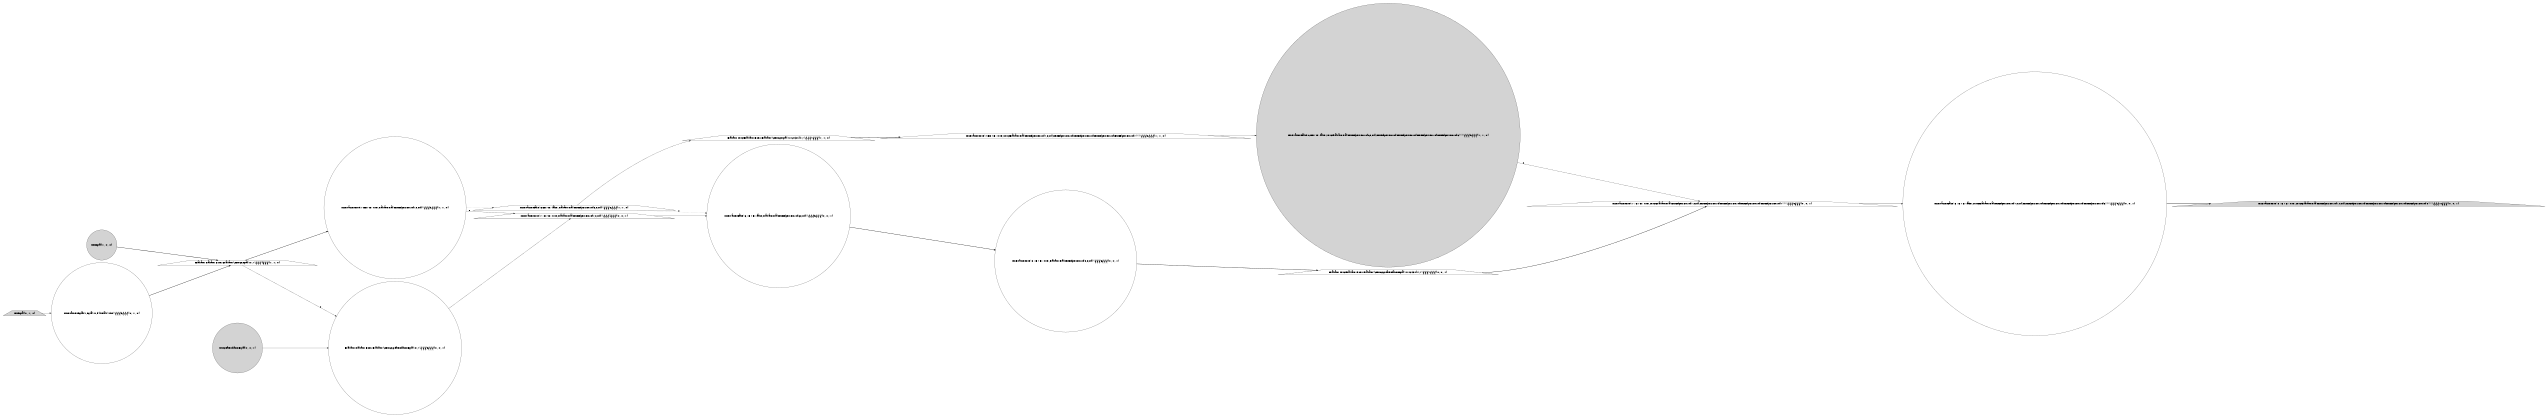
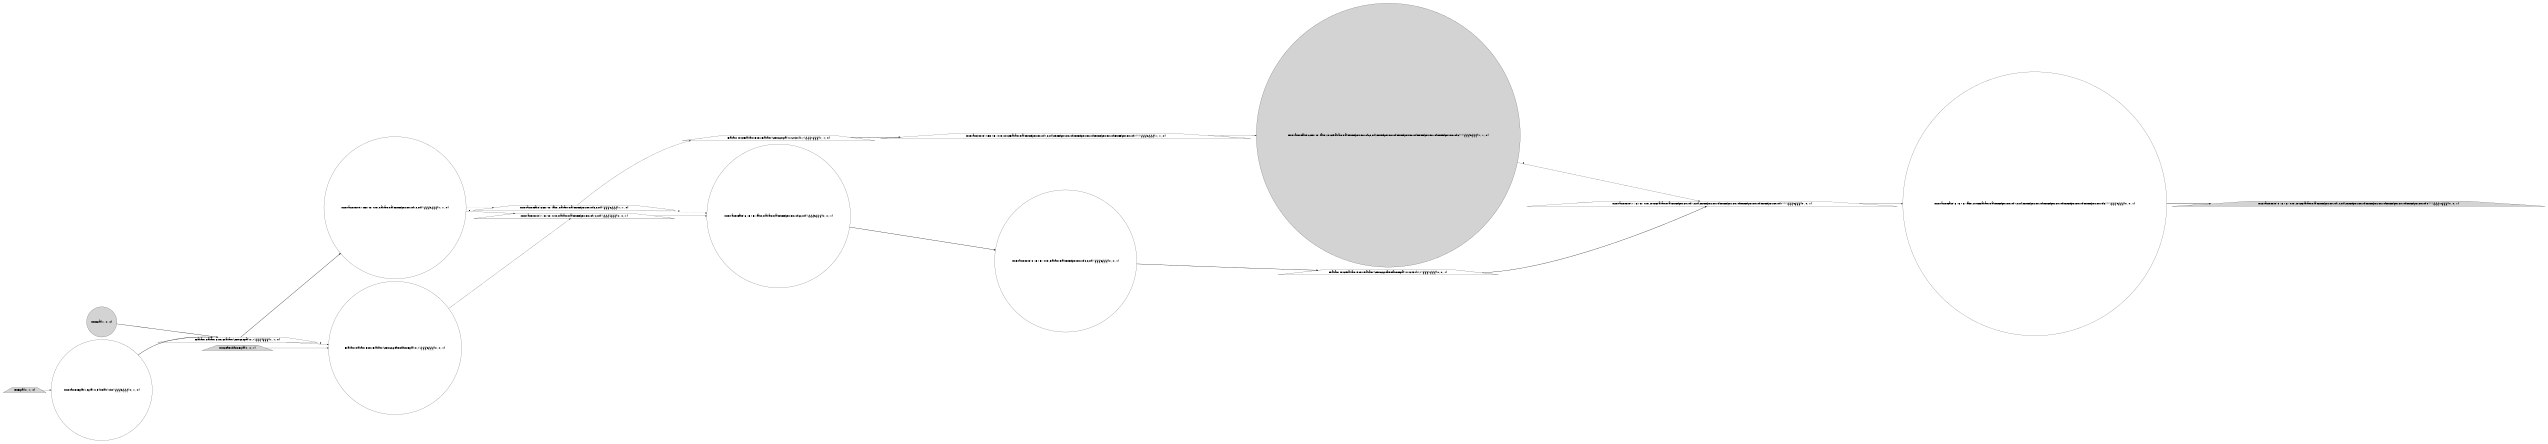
node "testGreaterThanOrEqual['0', '0', '1']": shape circle -> trapezium
